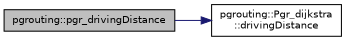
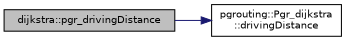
node "pgrouting::pgr_drivingDistance": label "pgrouting::pgr_drivingDistance" -> "dijkstra::pgr_drivingDistance"
